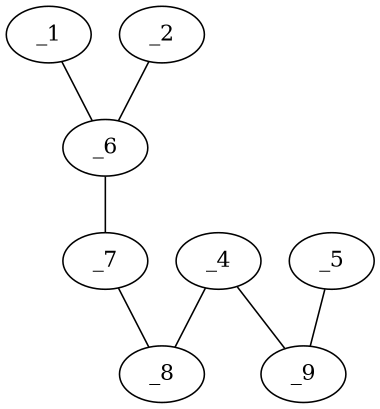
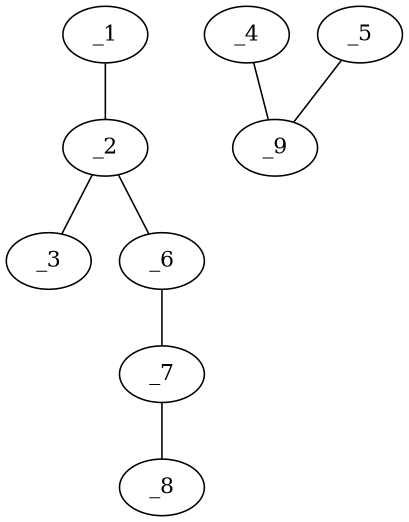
edge "_1" -- "_6": now "_1" -- "_2"
node "_3": added
edge "_4" -- "_8": removed
